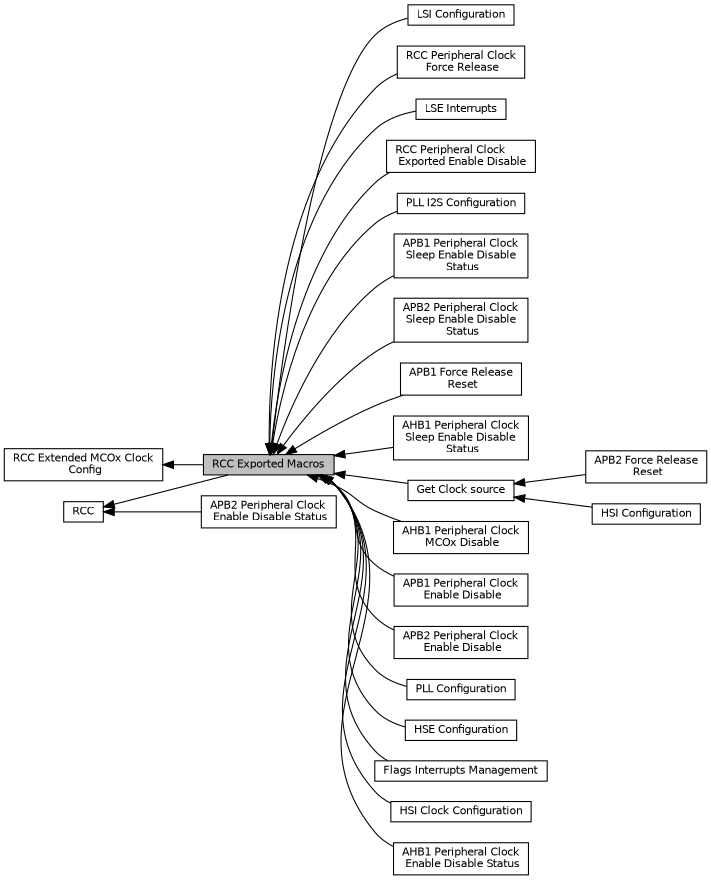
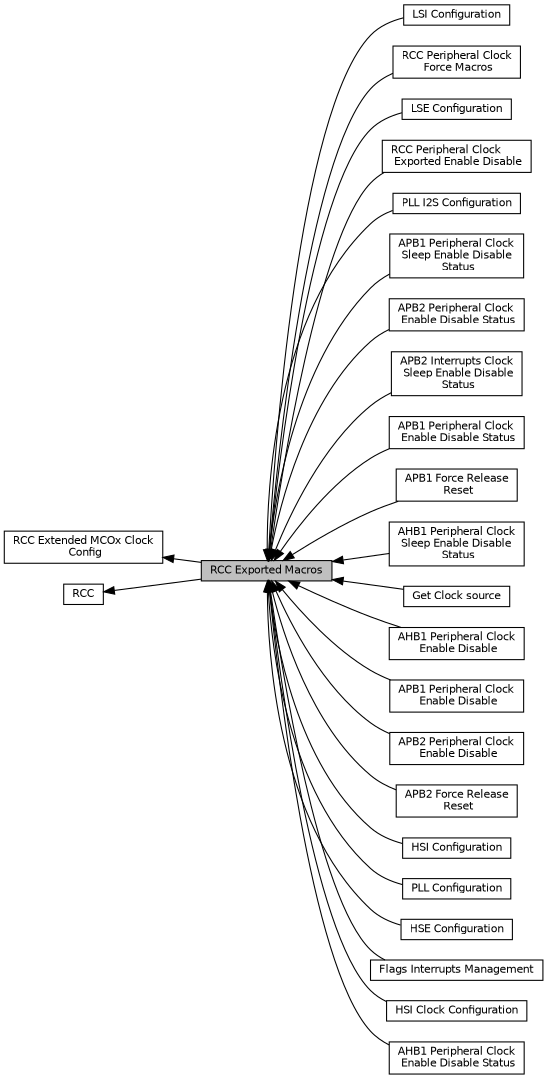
node "RCC Peripheral Clock Force Release": label "RCC Peripheral Clock Force Release" -> "RCC Peripheral Clock Force Macros"
node "LSE Interrupts": label "LSE Interrupts" -> "LSE Configuration"
node "APB2 Peripheral Clock Sleep Enable Disable Status": label "APB2 Peripheral Clock Sleep Enable Disable Status" -> "APB2 Interrupts Clock Sleep Enable Disable Status"
node "APB1 Peripheral Clock Enable Disable Status": added
edge "APB2 Force Release Reset" -> "Get Clock source": now "APB2 Force Release Reset" -> "RCC Exported Macros"
edge "HSI Configuration" -> "Get Clock source": now "HSI Configuration" -> "RCC Exported Macros"
edge "APB2 Peripheral Clock Enable Disable Status" -> "RCC": now "APB2 Peripheral Clock Enable Disable Status" -> "RCC Exported Macros"
node "AHB1 Peripheral Clock MCOx Disable": label "AHB1 Peripheral Clock MCOx Disable" -> "AHB1 Peripheral Clock Enable Disable"
